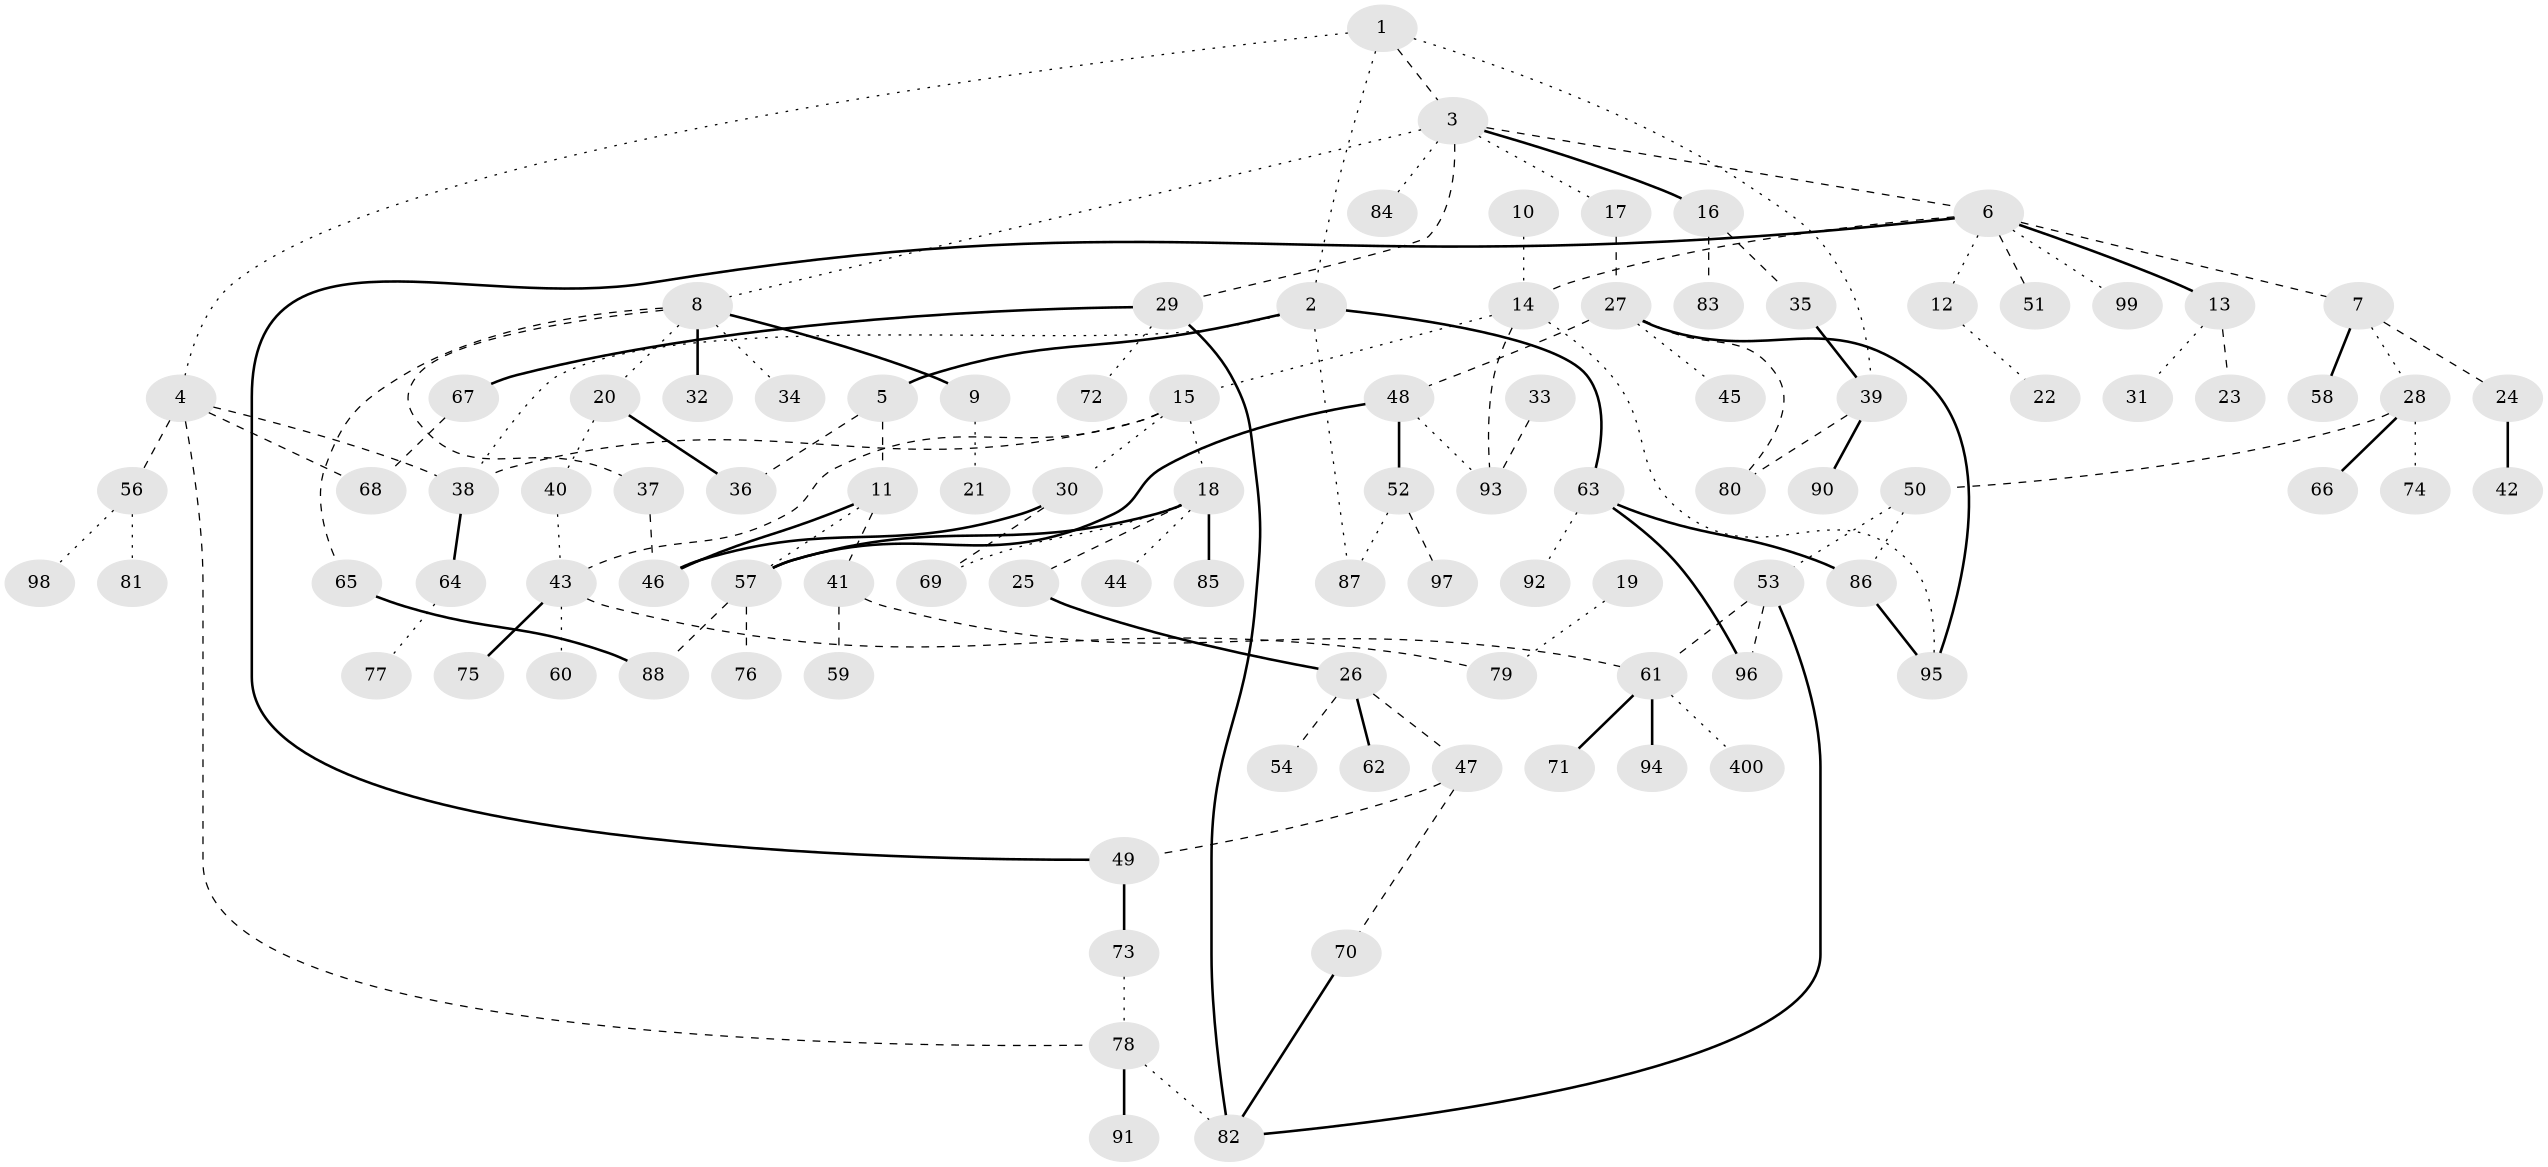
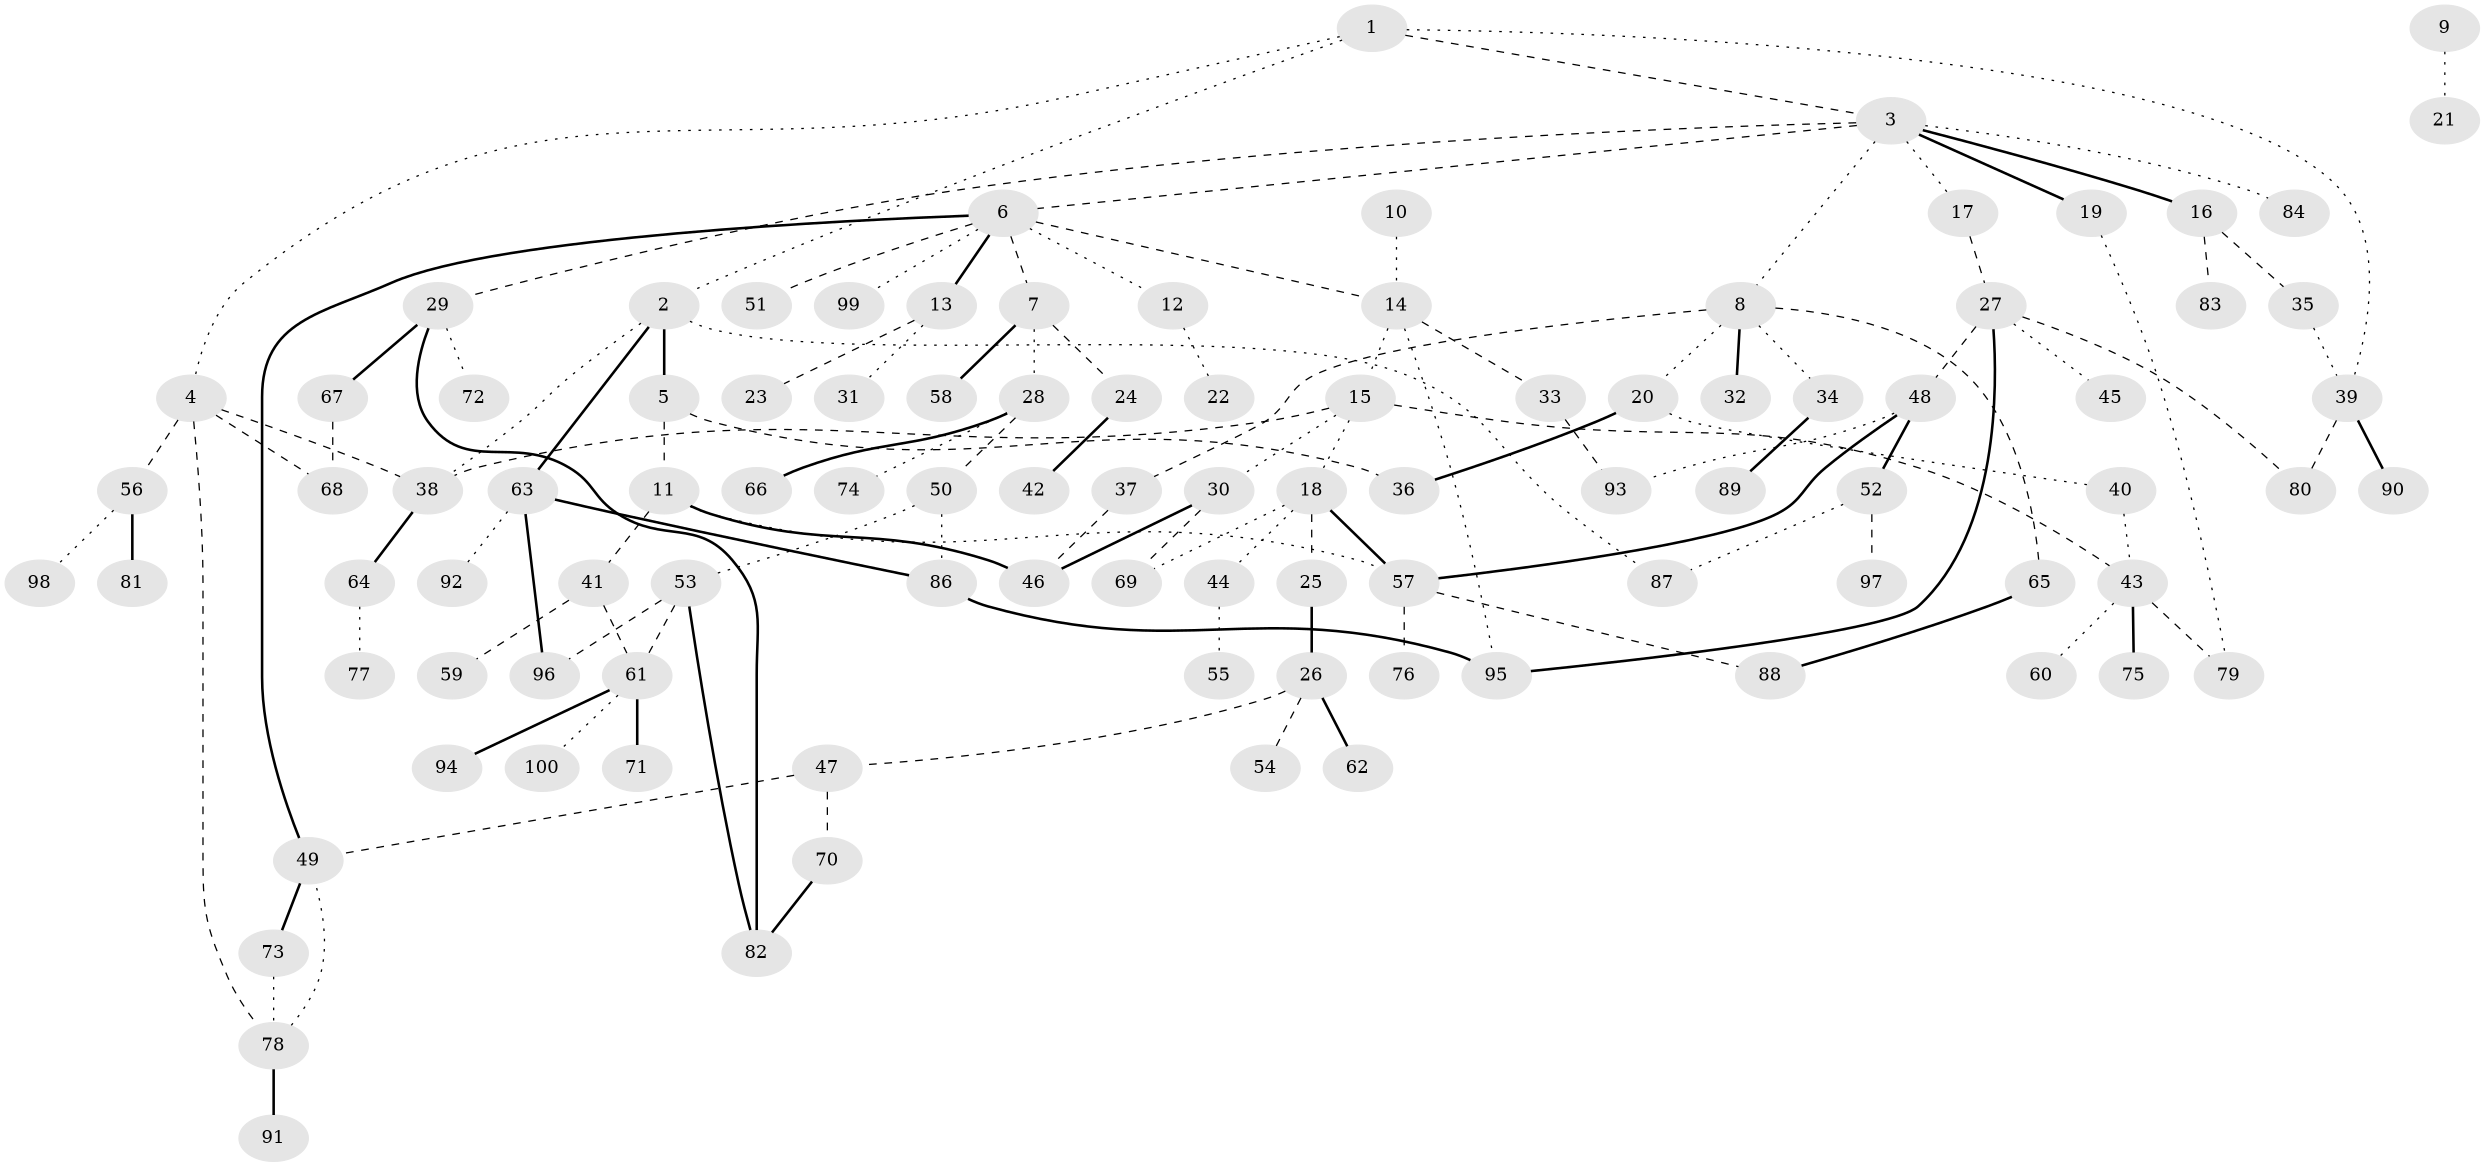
edge "3" -- "19": added
edge "8" -- "9": removed
edge "35" -- "39": style bold -> dotted
edge "14" -- "93": now "14" -- "33"
node "89": added
edge "56" -- "81": style dotted -> bold
node "85": removed
node "55": added
node "400": label "400" -> "100"
edge "78" -- "82": now "78" -- "49"
